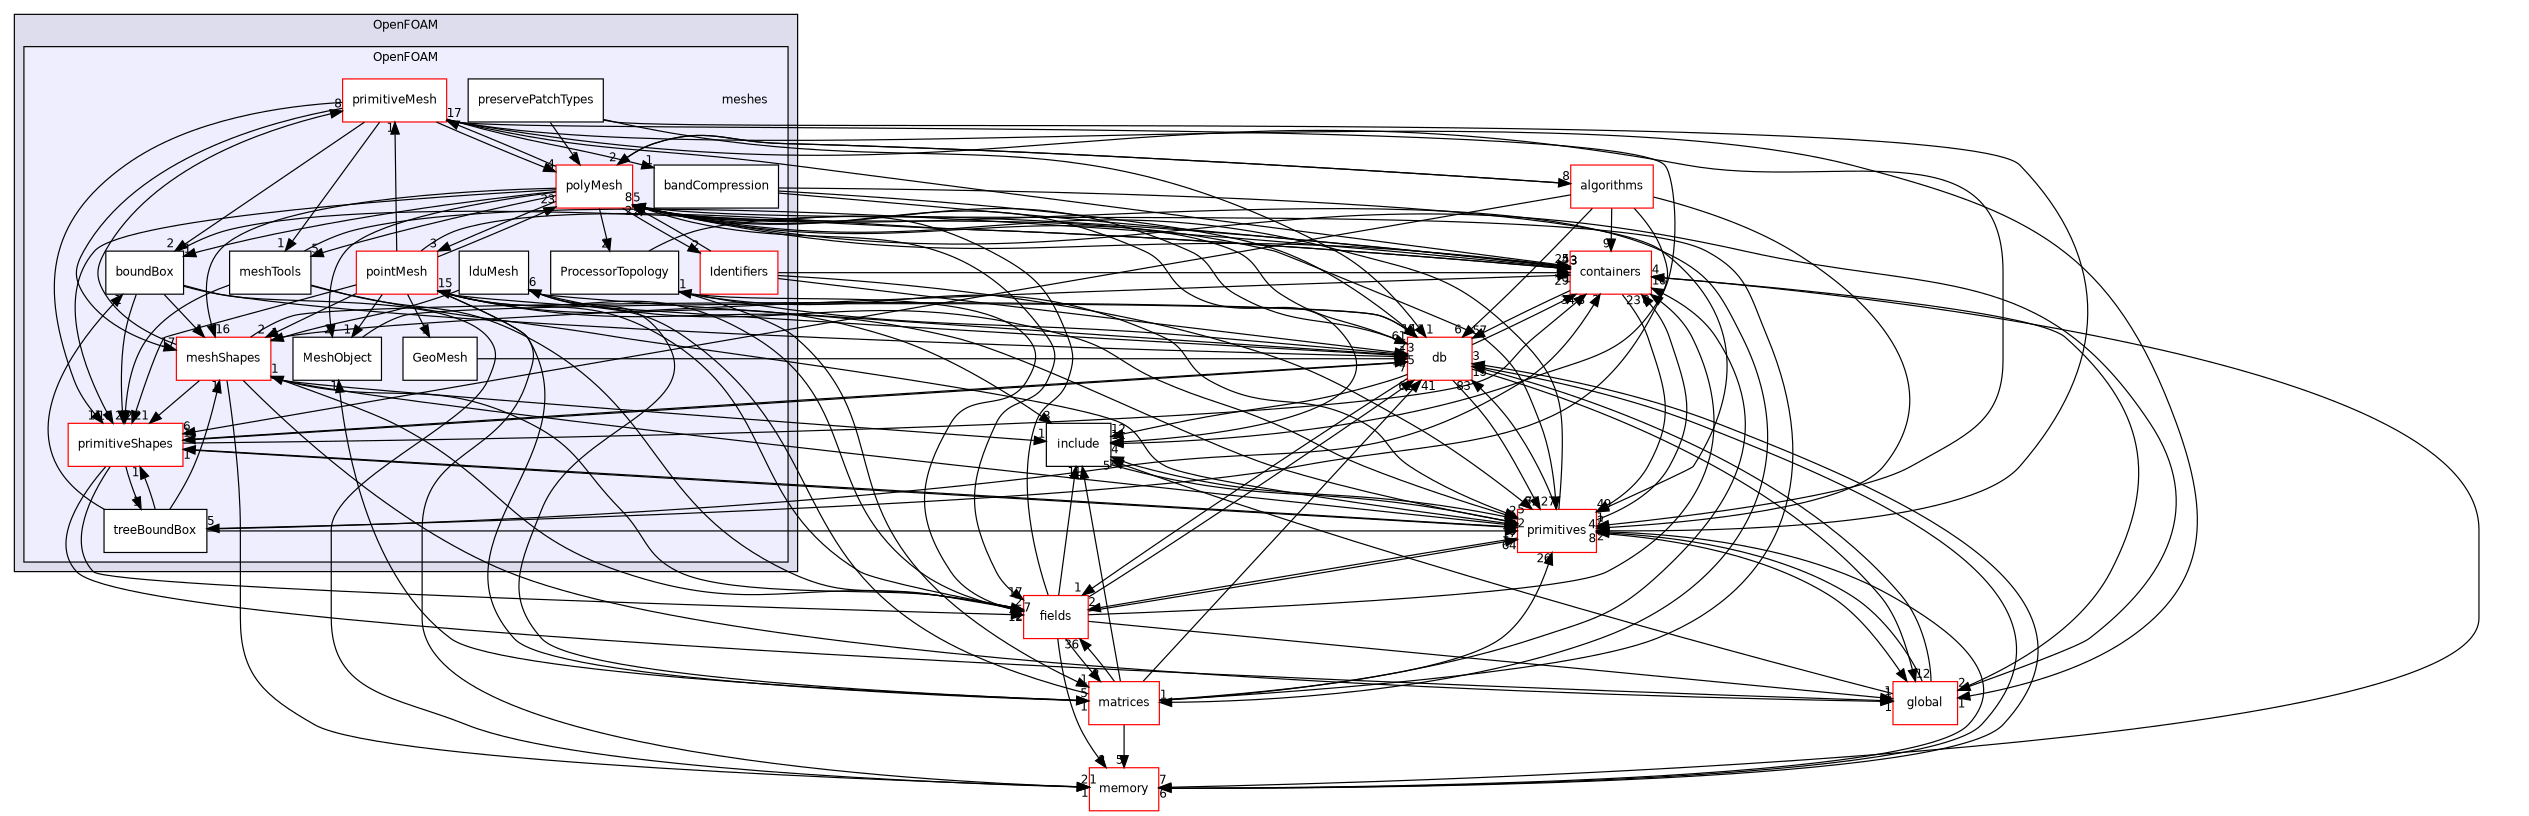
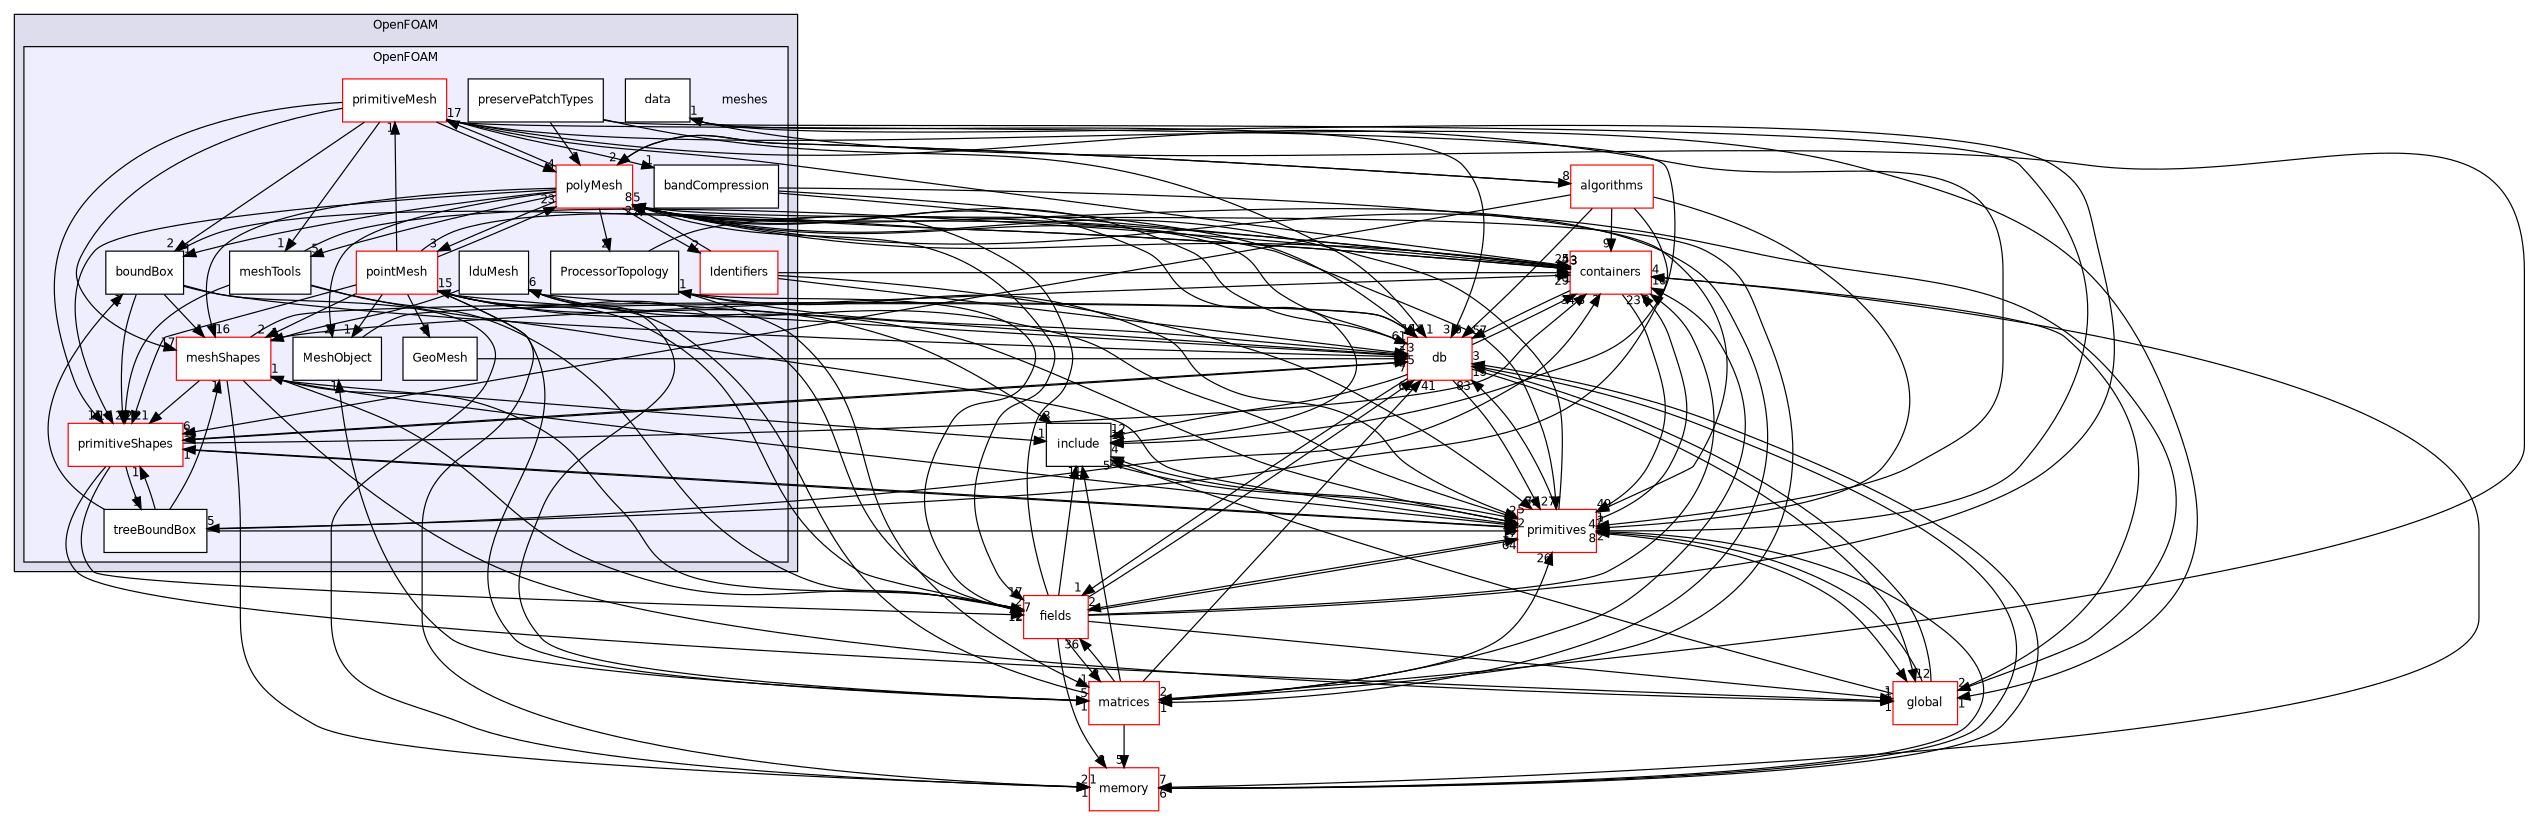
node "data": added
edge "meshShapes" -> "primitiveMesh": removed
